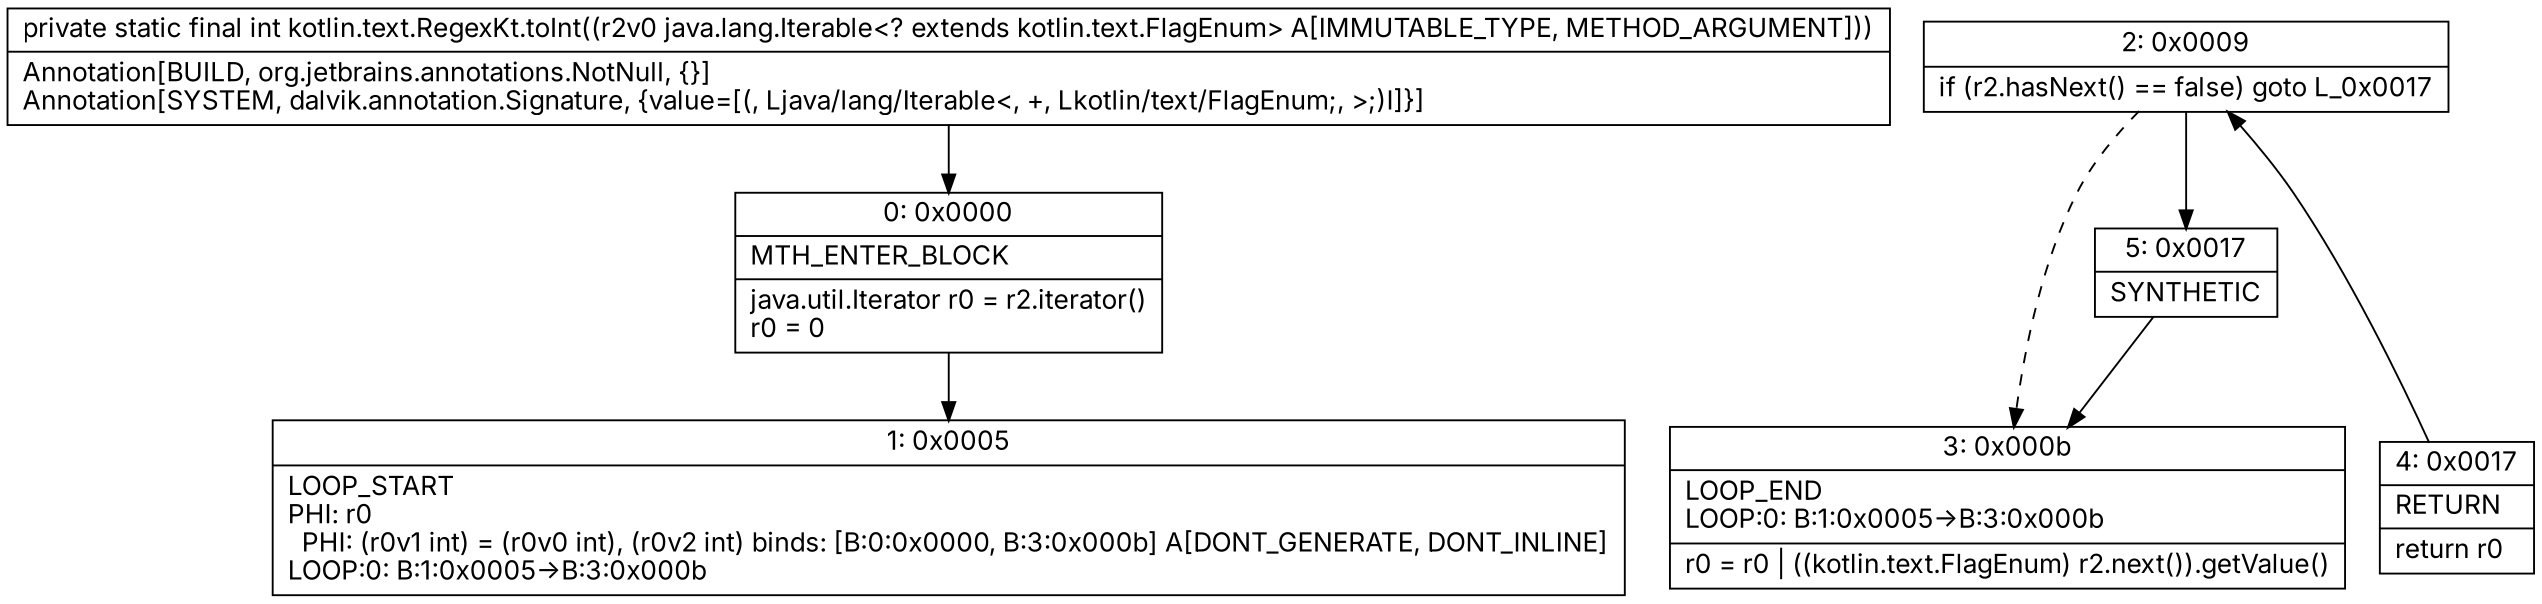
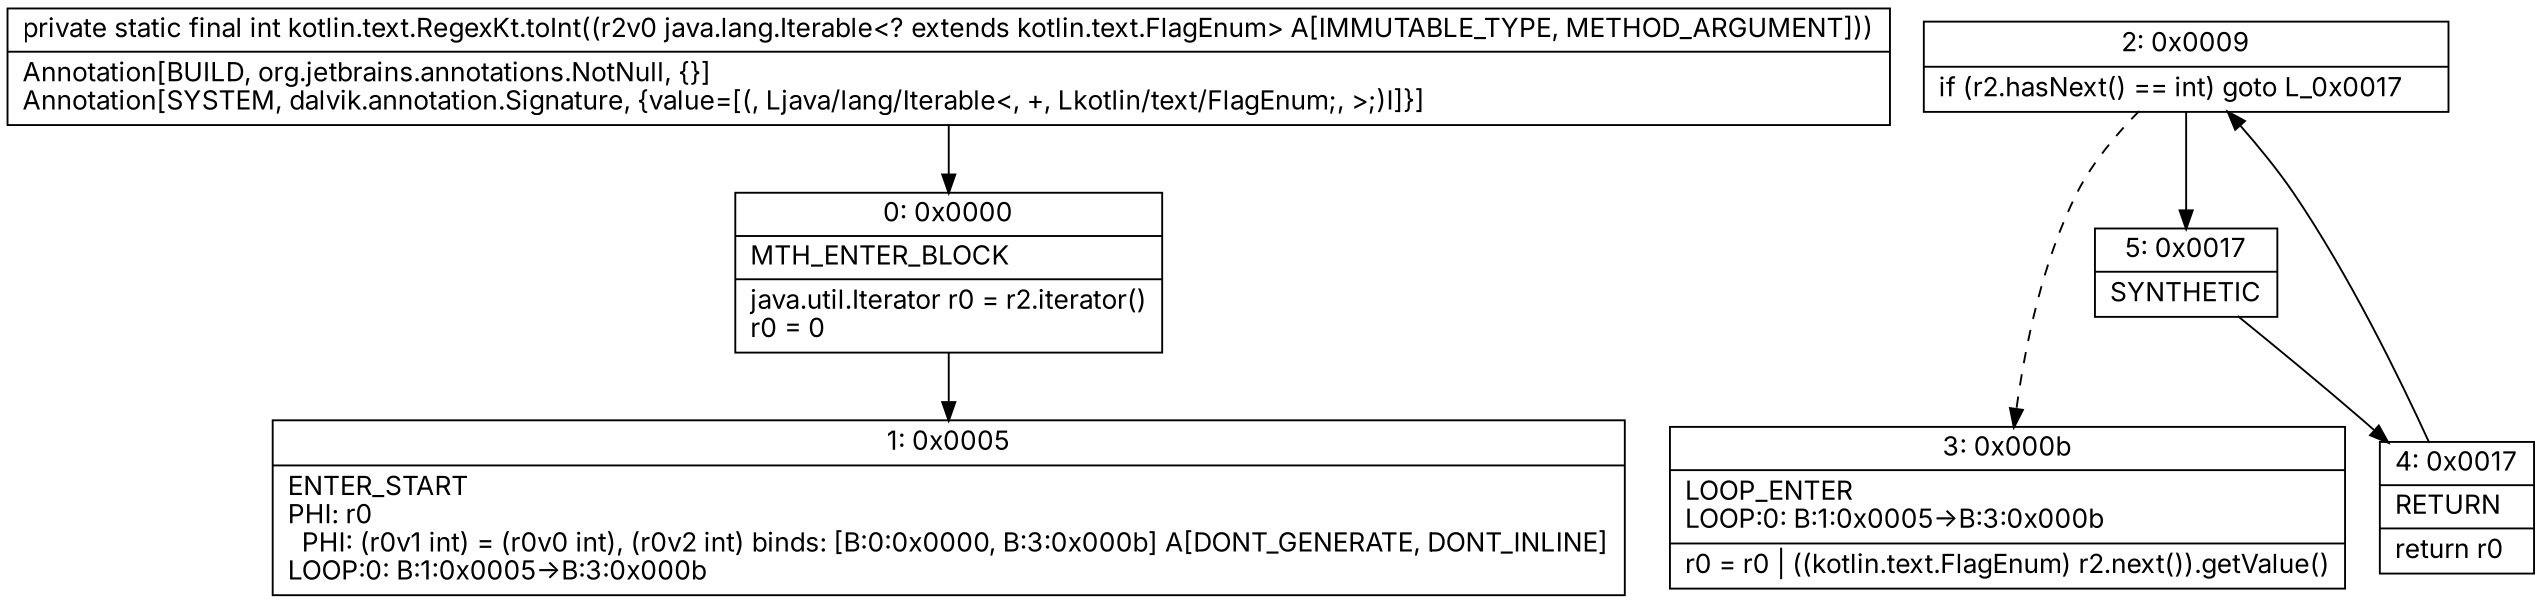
node "2: 0x0009": text "if (r2.hasNext() == false) goto L_0x0017" -> "if (r2.hasNext() == int) goto L_0x0017"
edge "5: 0x0017" -> "3: 0x000b": now "5: 0x0017" -> "4: 0x0017"
node "1: 0x0005": text "LOOP_START" -> "ENTER_START"
node "3: 0x000b": text "LOOP_END" -> "LOOP_ENTER"
